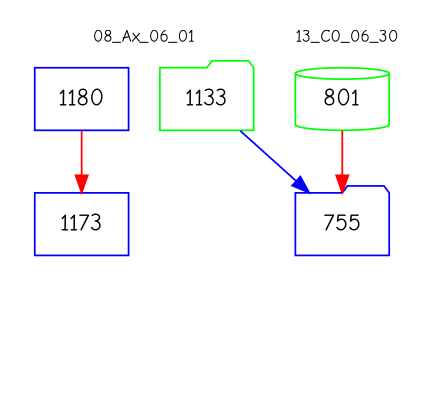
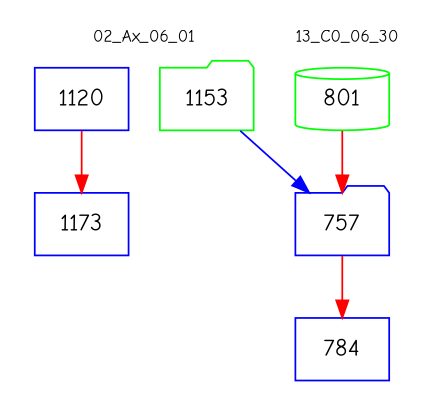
cluster "08_Ax_06_01": label "08_Ax_06_01" -> "02_Ax_06_01"
node "1180": label "1180" -> "1120"
node "1133": label "1133" -> "1153"
node "755": label "755" -> "757"
node "784": added
